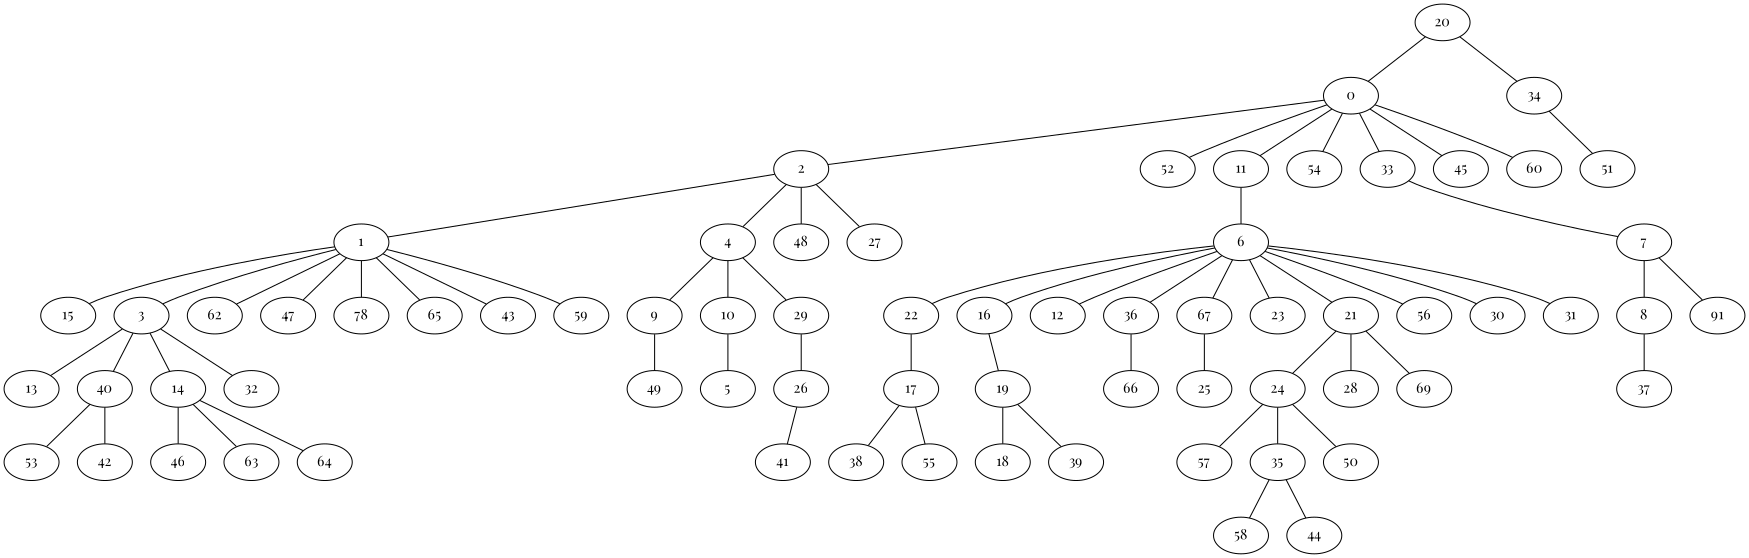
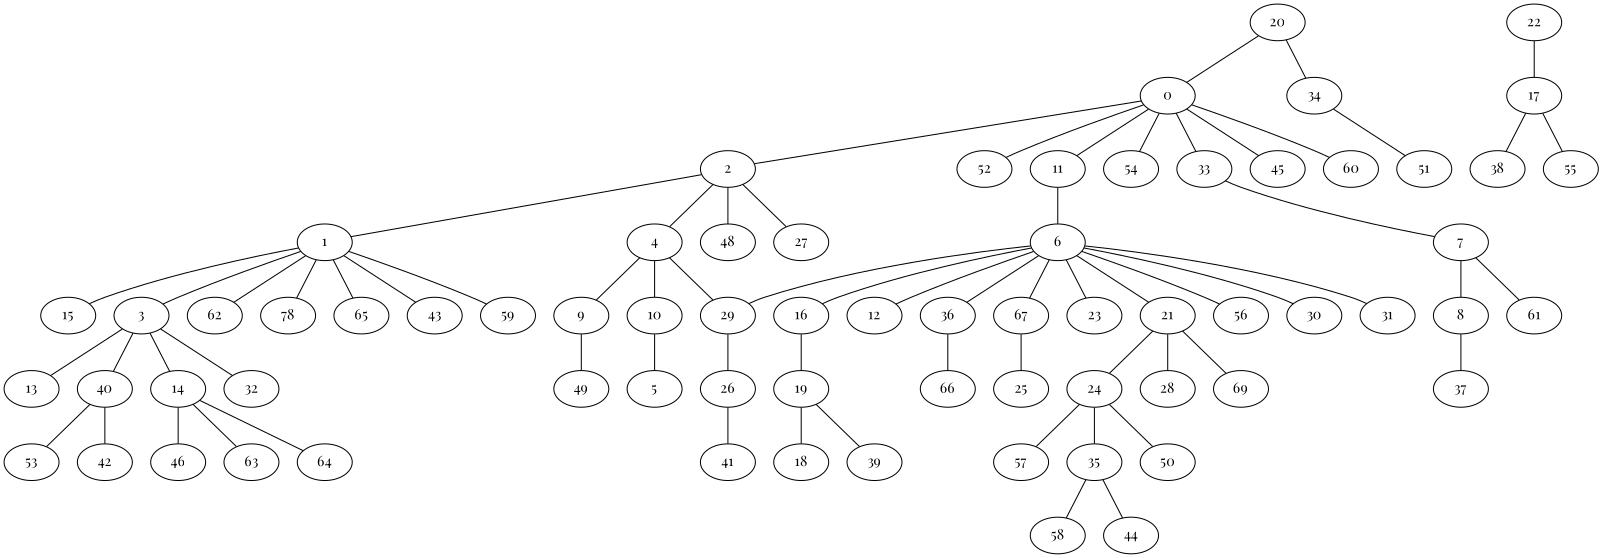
edge "6" -- "22": now "6" -- "29"
node "47": removed
node "91": label "91" -> "61"
